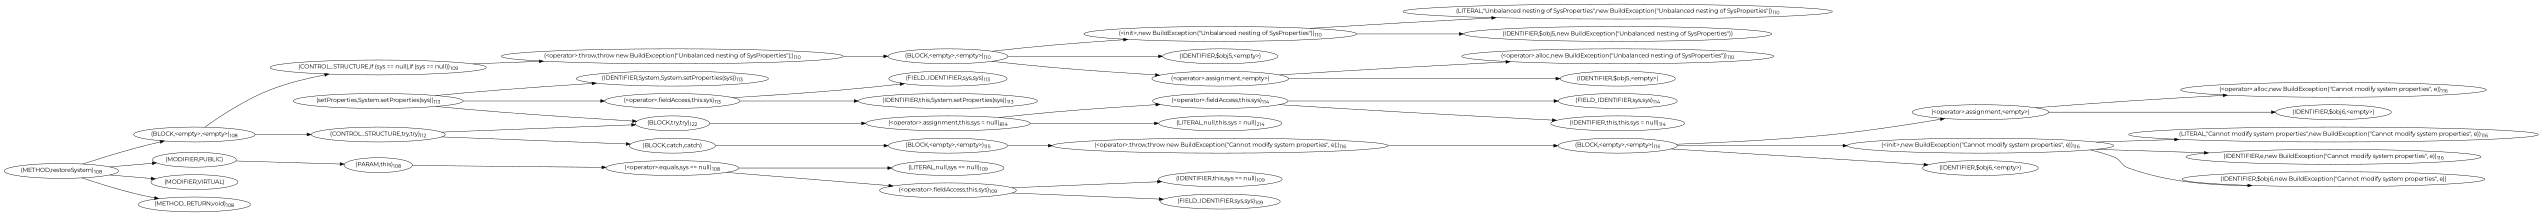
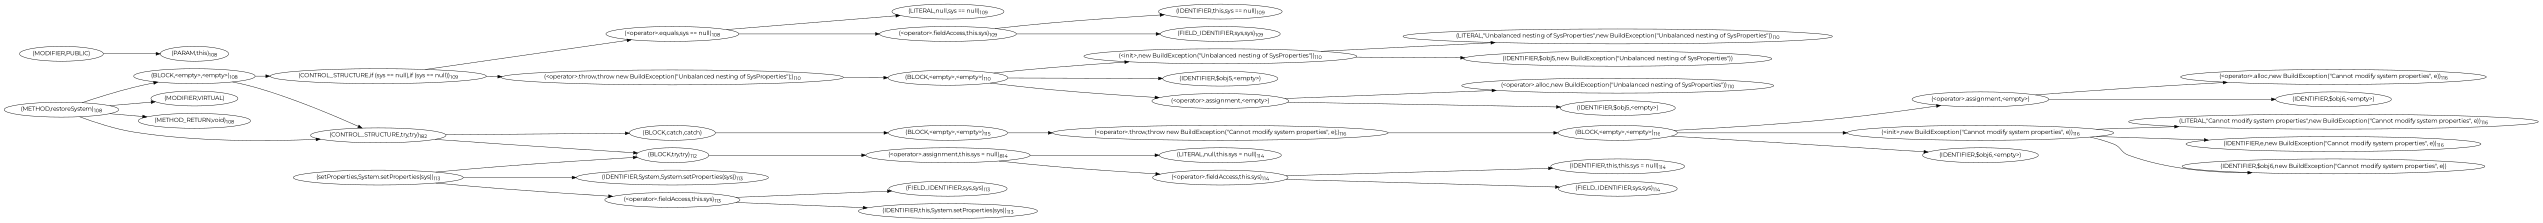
node "(BLOCK,try,try)": text "122" -> "112"
node "(LITERAL,null,this.sys = null)": text "214" -> "114"
node "(CONTROL_STRUCTURE,try,try)": text "112" -> "182"
edge "(METHOD,restoreSystem)" -> "(MODIFIER,PUBLIC)": now "(METHOD,restoreSystem)" -> "(CONTROL_STRUCTURE,try,try)"
edge "(PARAM,this)" -> "(<operator>.equals,sys == null)": now "(CONTROL_STRUCTURE,if (sys == null),if (sys == null))" -> "(<operator>.equals,sys == null)"
